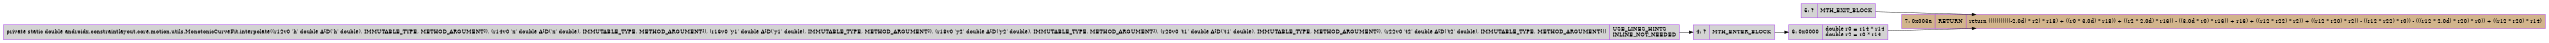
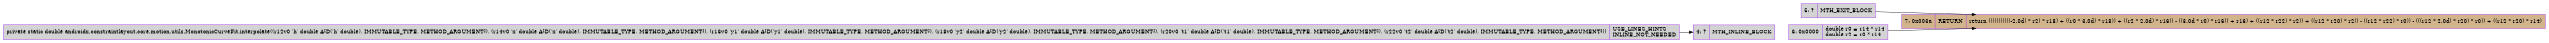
node "4: ?": text "MTH_ENTER_BLOCK" -> "MTH_INLINE_BLOCK"
edge "4: ?" -> "6: 0x0000": removed
